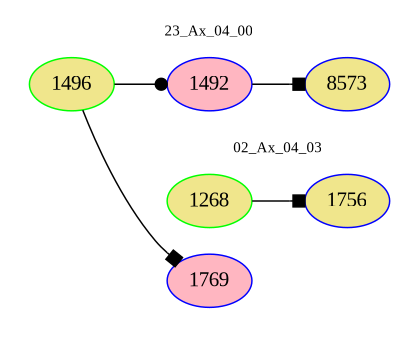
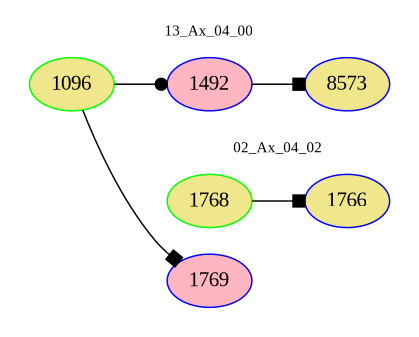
cluster "23_Ax_04_00": label "23_Ax_04_00" -> "13_Ax_04_00"
node "1496": label "1496" -> "1096"
cluster "02_Ax_04_03": label "02_Ax_04_03" -> "02_Ax_04_02"
node "1268": label "1268" -> "1768"
node "1756": label "1756" -> "1766"
